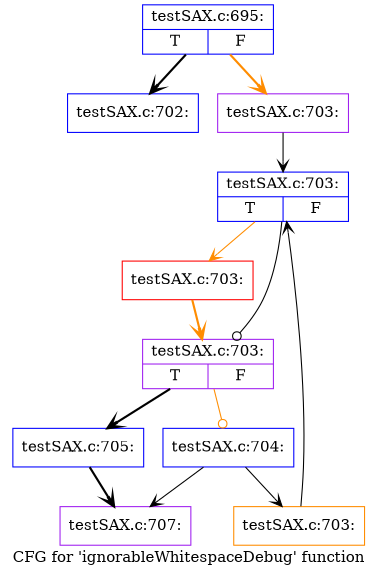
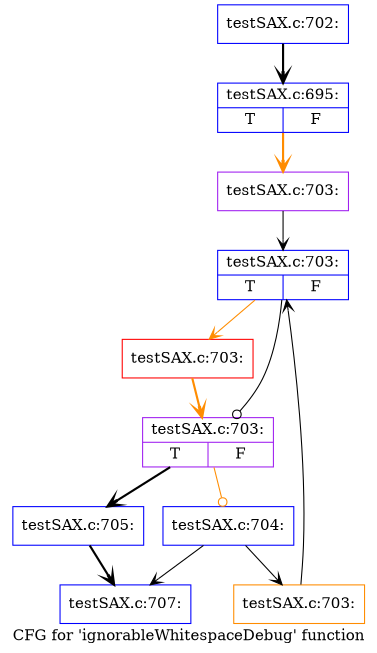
edge "testSAX.c:695:" -> "testSAX.c:702:": reversed
node "testSAX.c:707:": color purple -> blue
